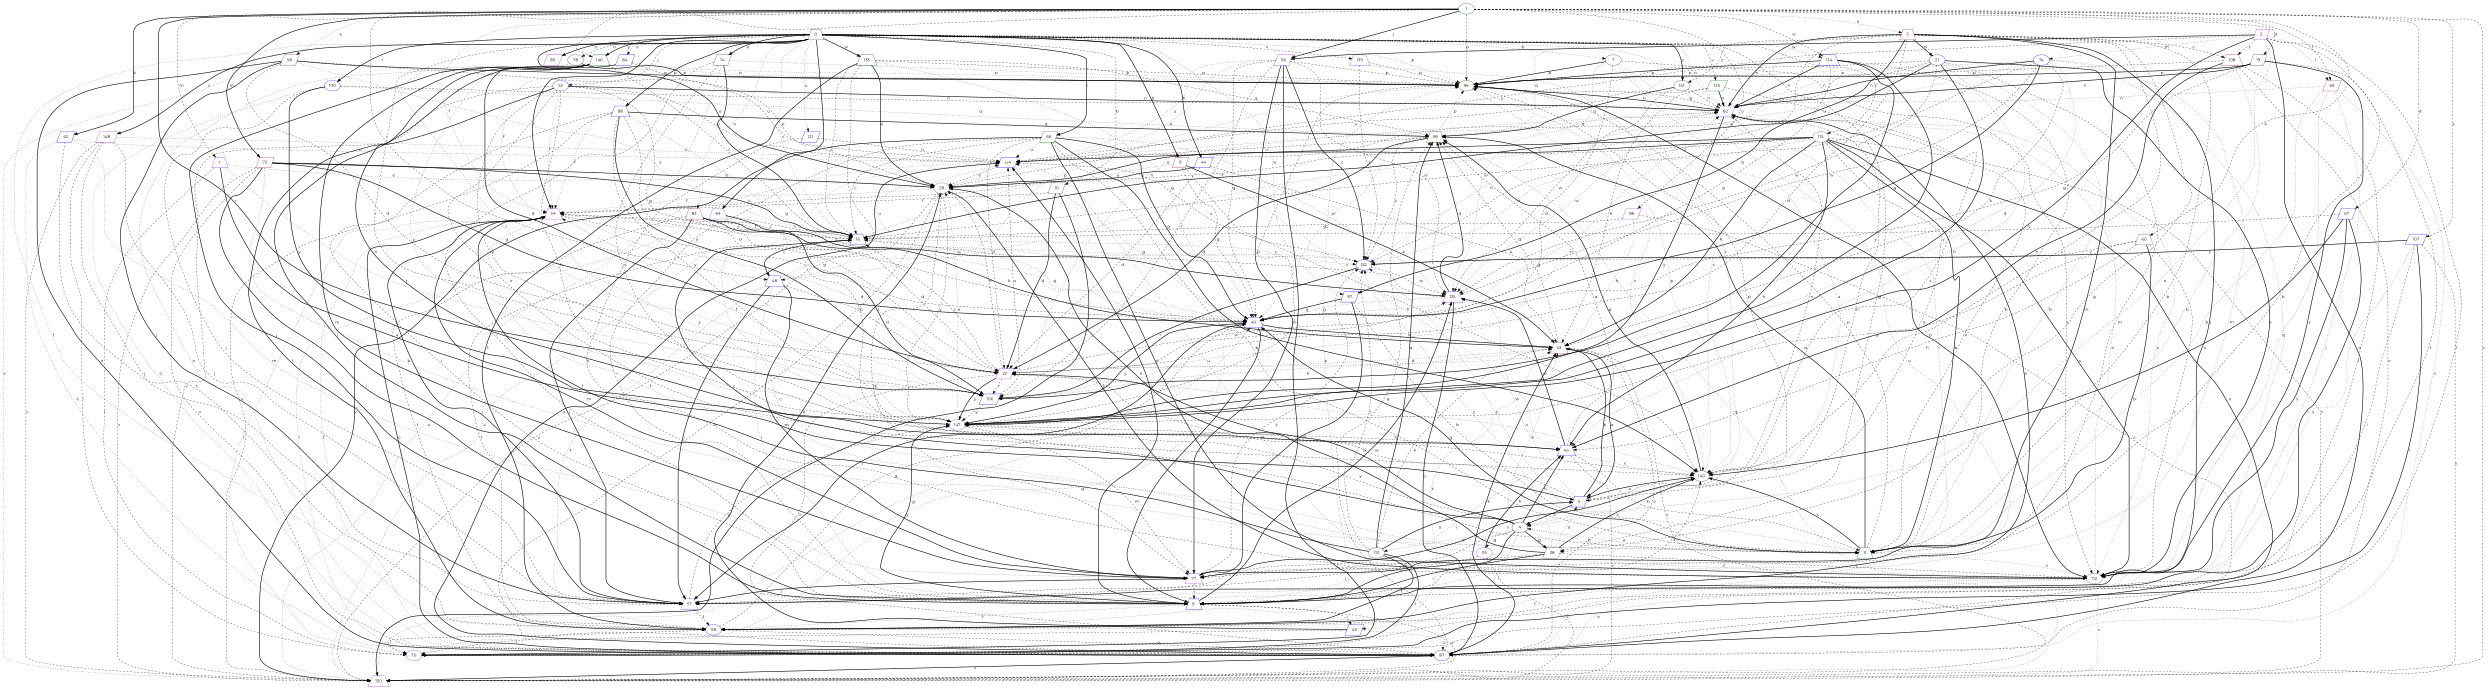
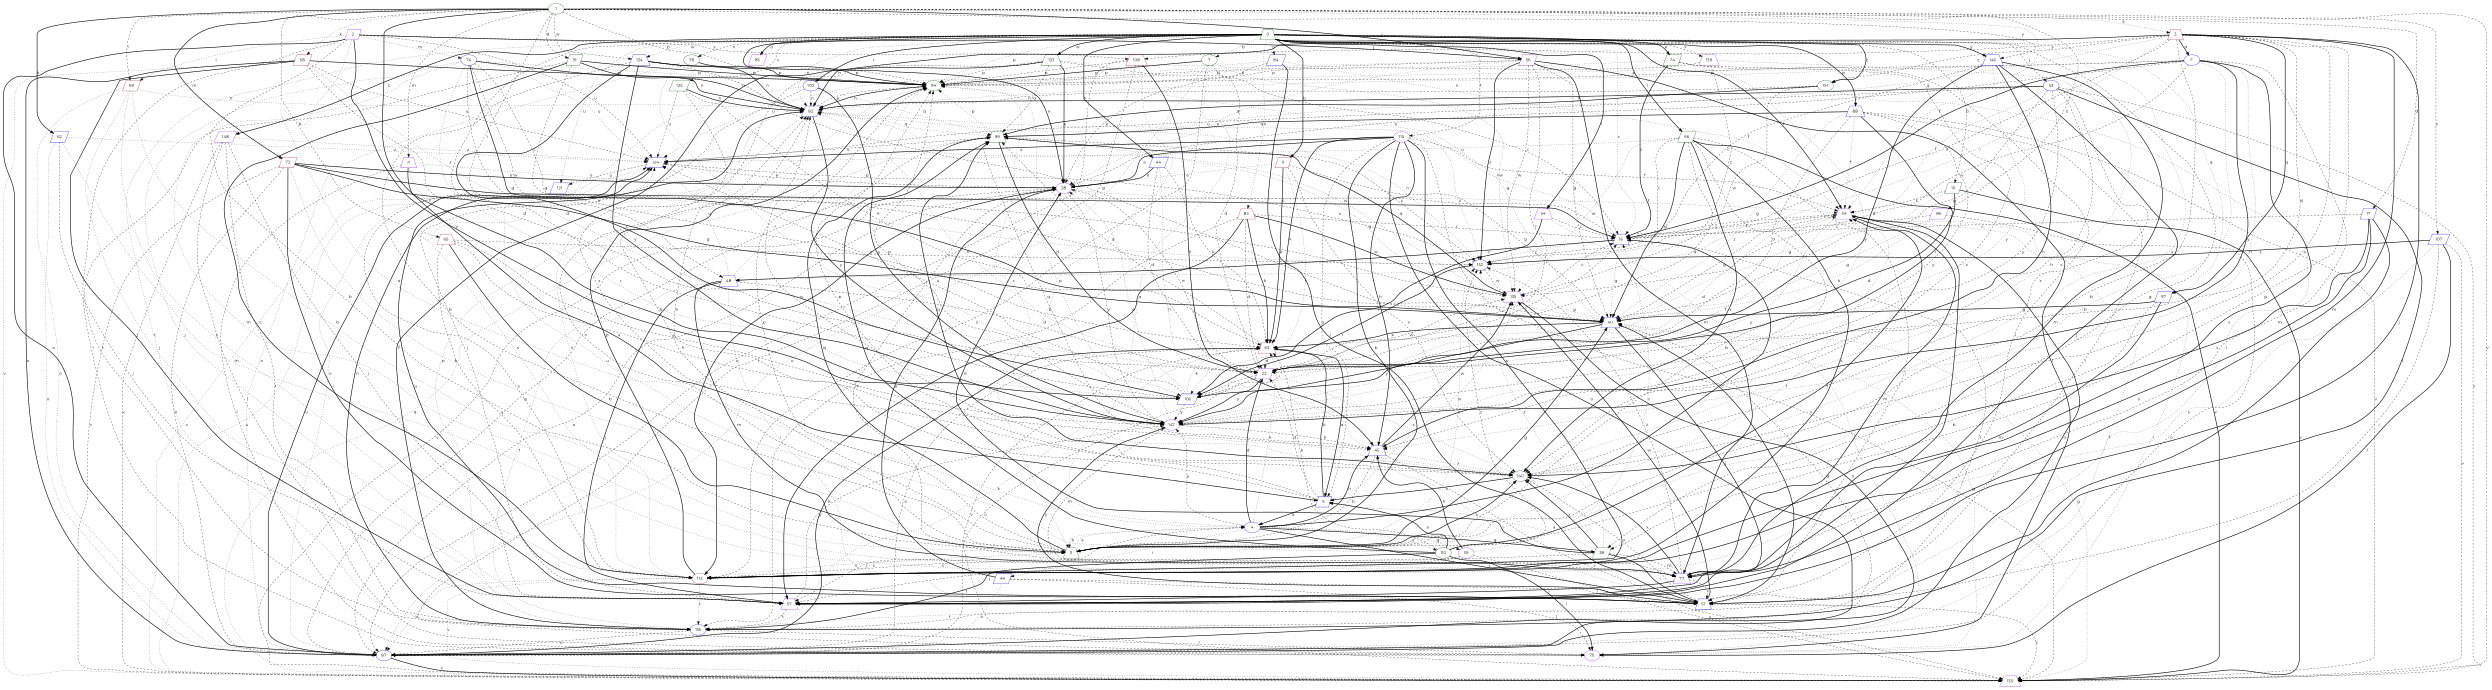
node "146": color darkgreen -> blue
node "82": color purple -> blue
edge "121" -> "124": reversed
node "67": label "67" -> "17"
edge "51" -> "49": reversed
